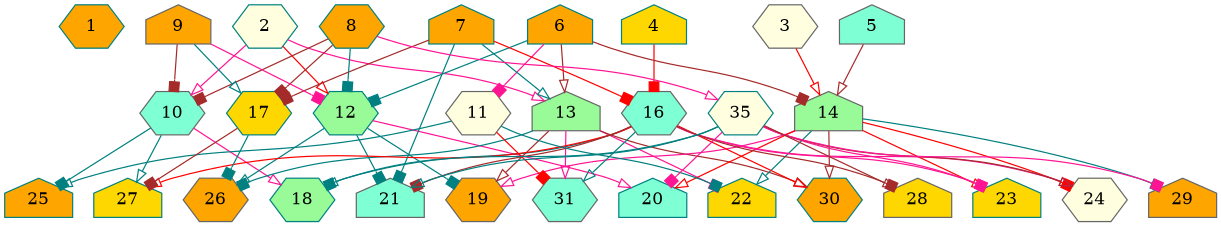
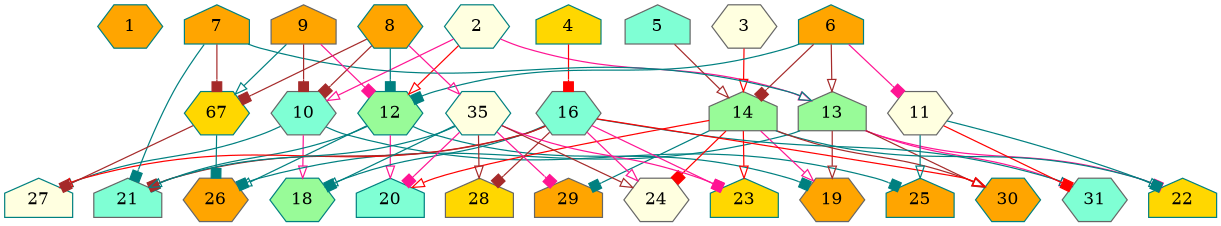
edge "7" -> "16": removed
node "17": label "17" -> "67"
node "27": fillcolor gold -> lightyellow
